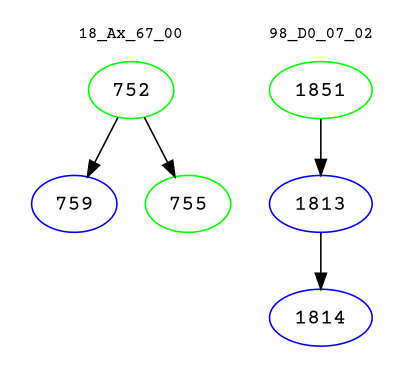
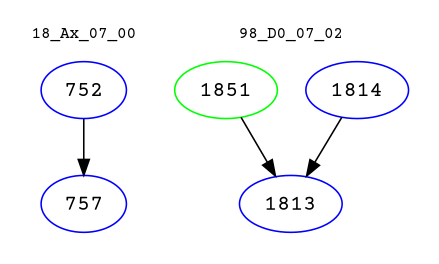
cluster "18_Ax_67_00": label "18_Ax_67_00" -> "18_Ax_07_00"
node "752": color green -> blue
node "759": label "759" -> "757"
node "755": removed
edge "1813" -> "1814": reversed
